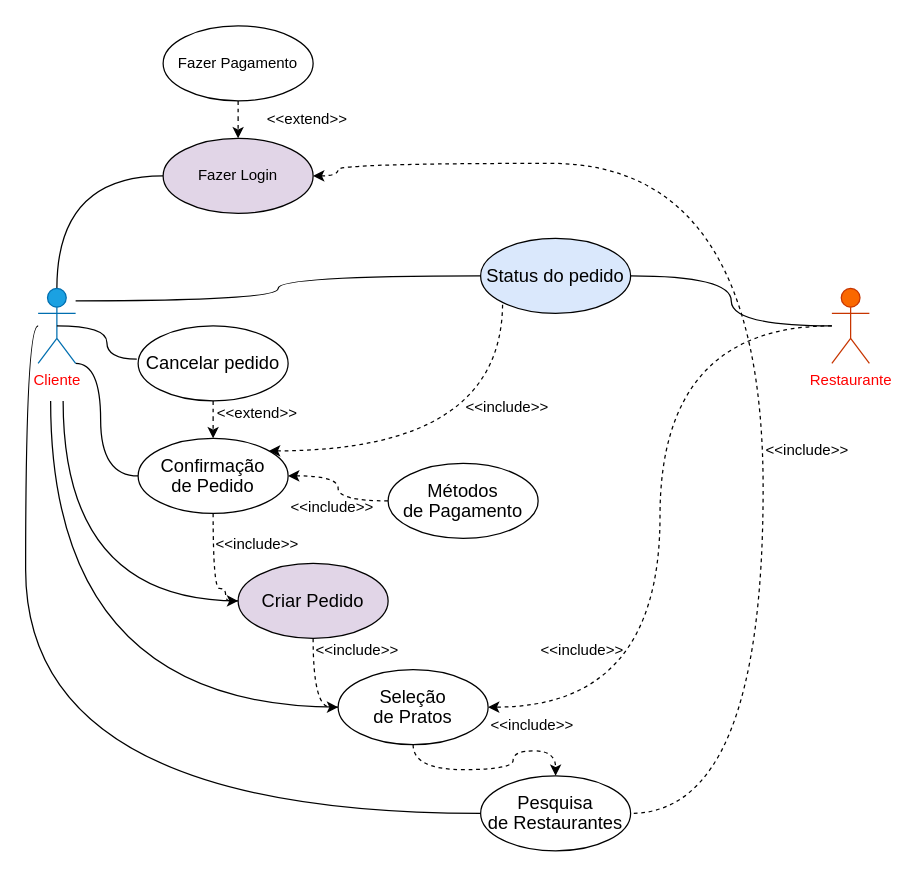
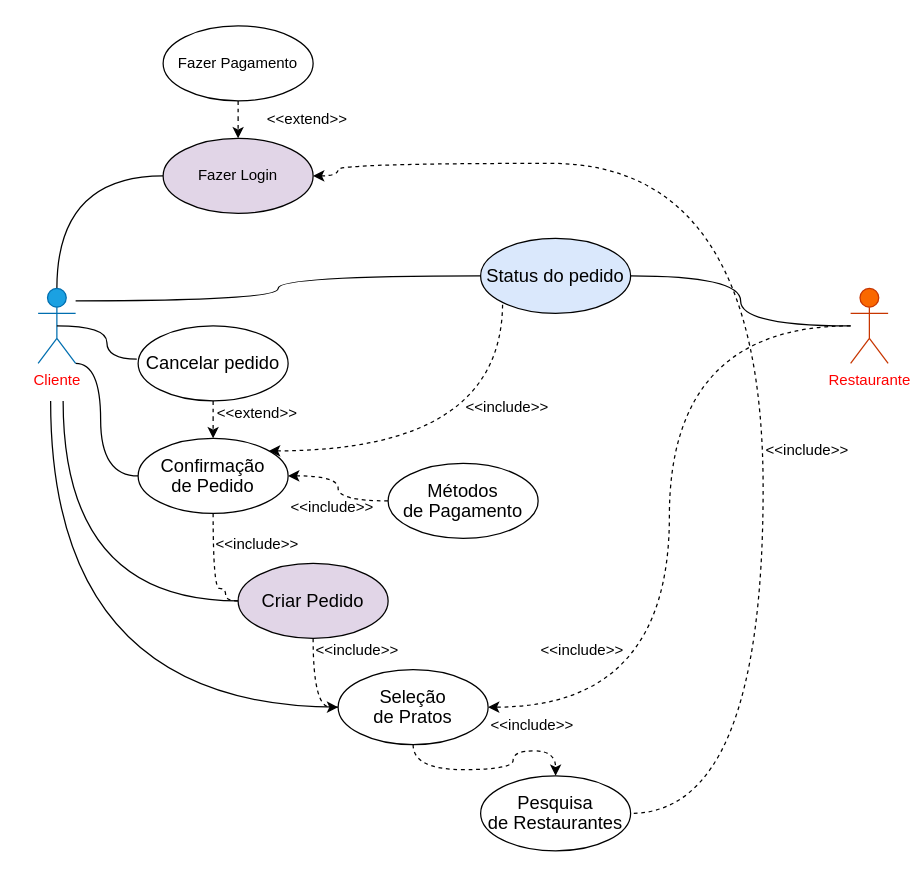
node "Restaurante": moved (851, 326) -> (869, 326)
edge "Confirmação de Pedido" -> "Criar Pedido": arrowhead classic -> none
edge "Cliente" -- "Pesquisa de Restaurantes": removed
